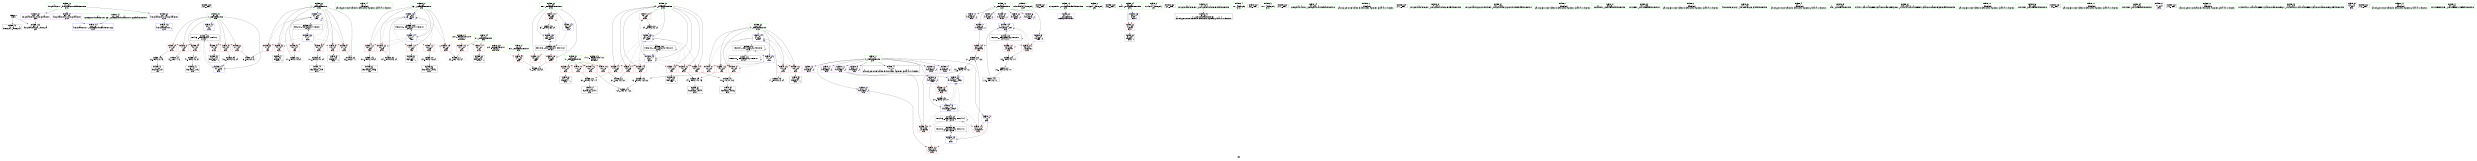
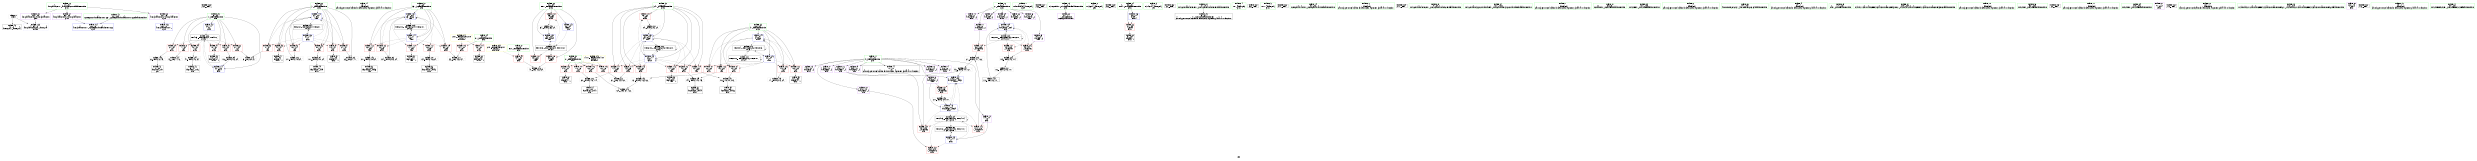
node "NodeID: 135": text "Glob" -> "NullPtr"
node "NodeID: 46": text "main" -> "get"
